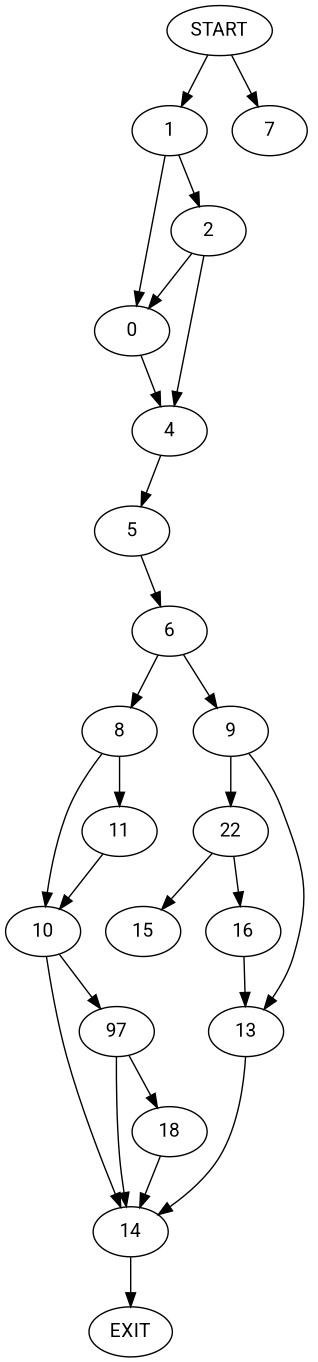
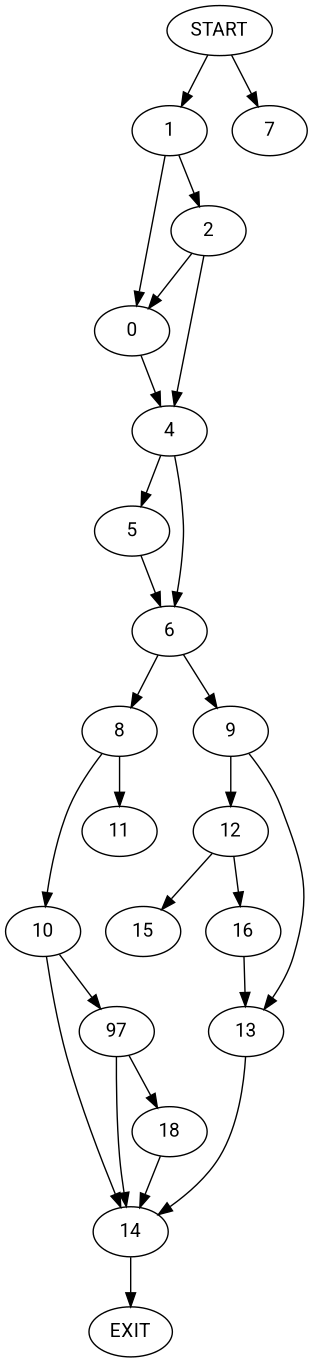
edge "4" -> "6": added
node "22": label "22" -> "12"
edge "11" -> "10": removed
